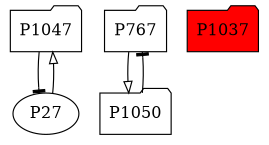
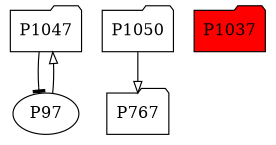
edge "P767" -> "P1050": removed
edge "P1050" -> "P767": arrowhead tee -> onormal
node "P27": label "P27" -> "P97"
